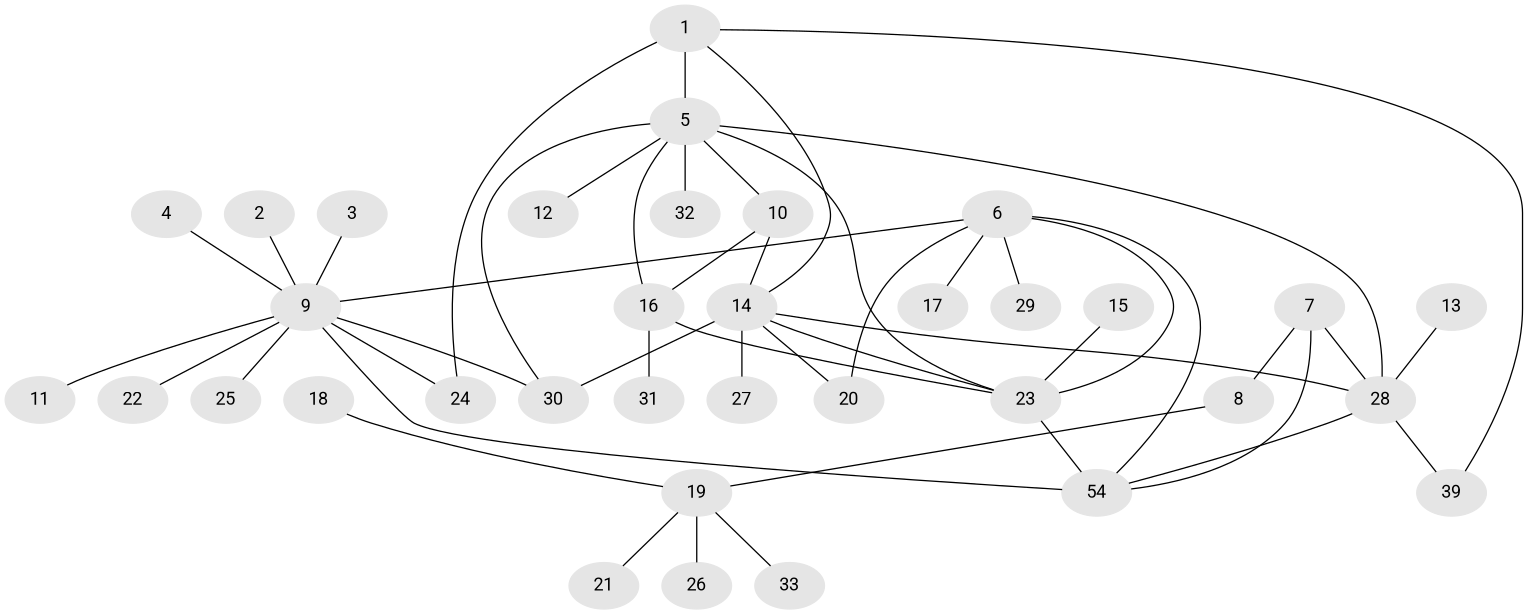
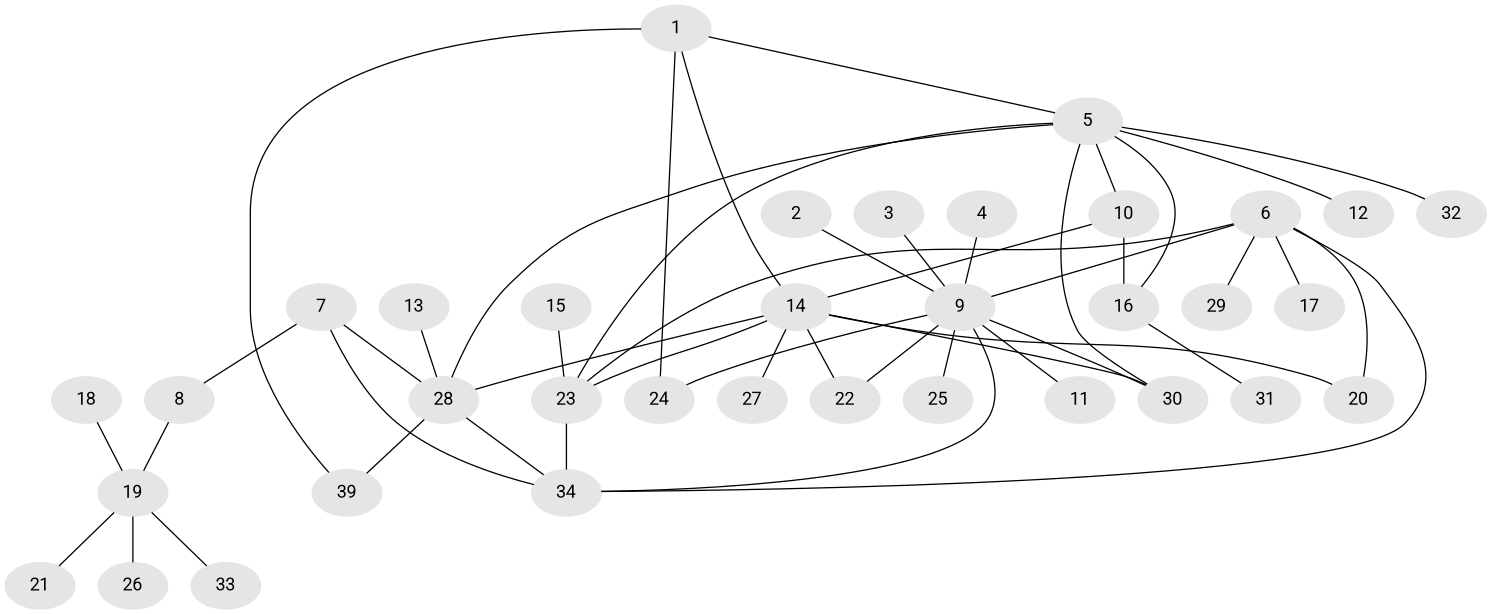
edge "14" -- "22": added
edge "16" -- "23": removed
node "54": label "54" -> "34"
